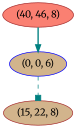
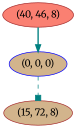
node "(0, 0, 6)": label "(0, 0, 6)" -> "(0, 0, 0)"
node "(15, 22, 8)": label "(15, 22, 8)" -> "(15, 72, 8)"
